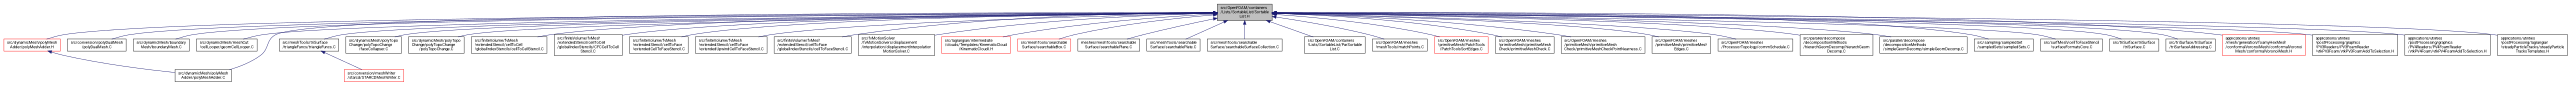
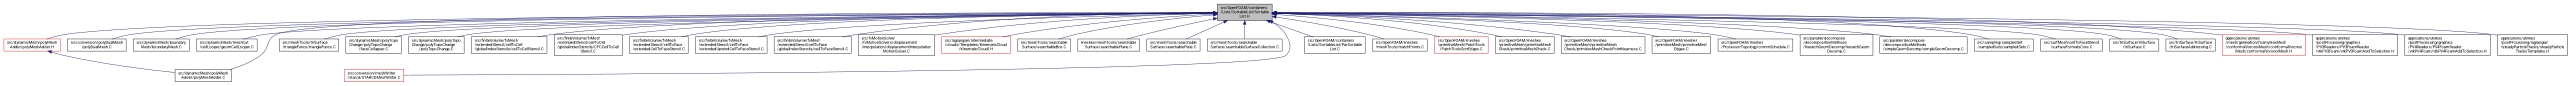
node "src/meshTools/searchable Surface/searchableBox.C": color red -> black
edge "src/conversion/meshWriter /starcd/STARCDMeshWriter.C" -> "src/meshTools/triSurface /triangleFuncs/triangleFuncs.C": now "src/conversion/meshWriter /starcd/STARCDMeshWriter.C" -> "src/OpenFOAM/containers /Lists/SortableList/Sortable List.H"
